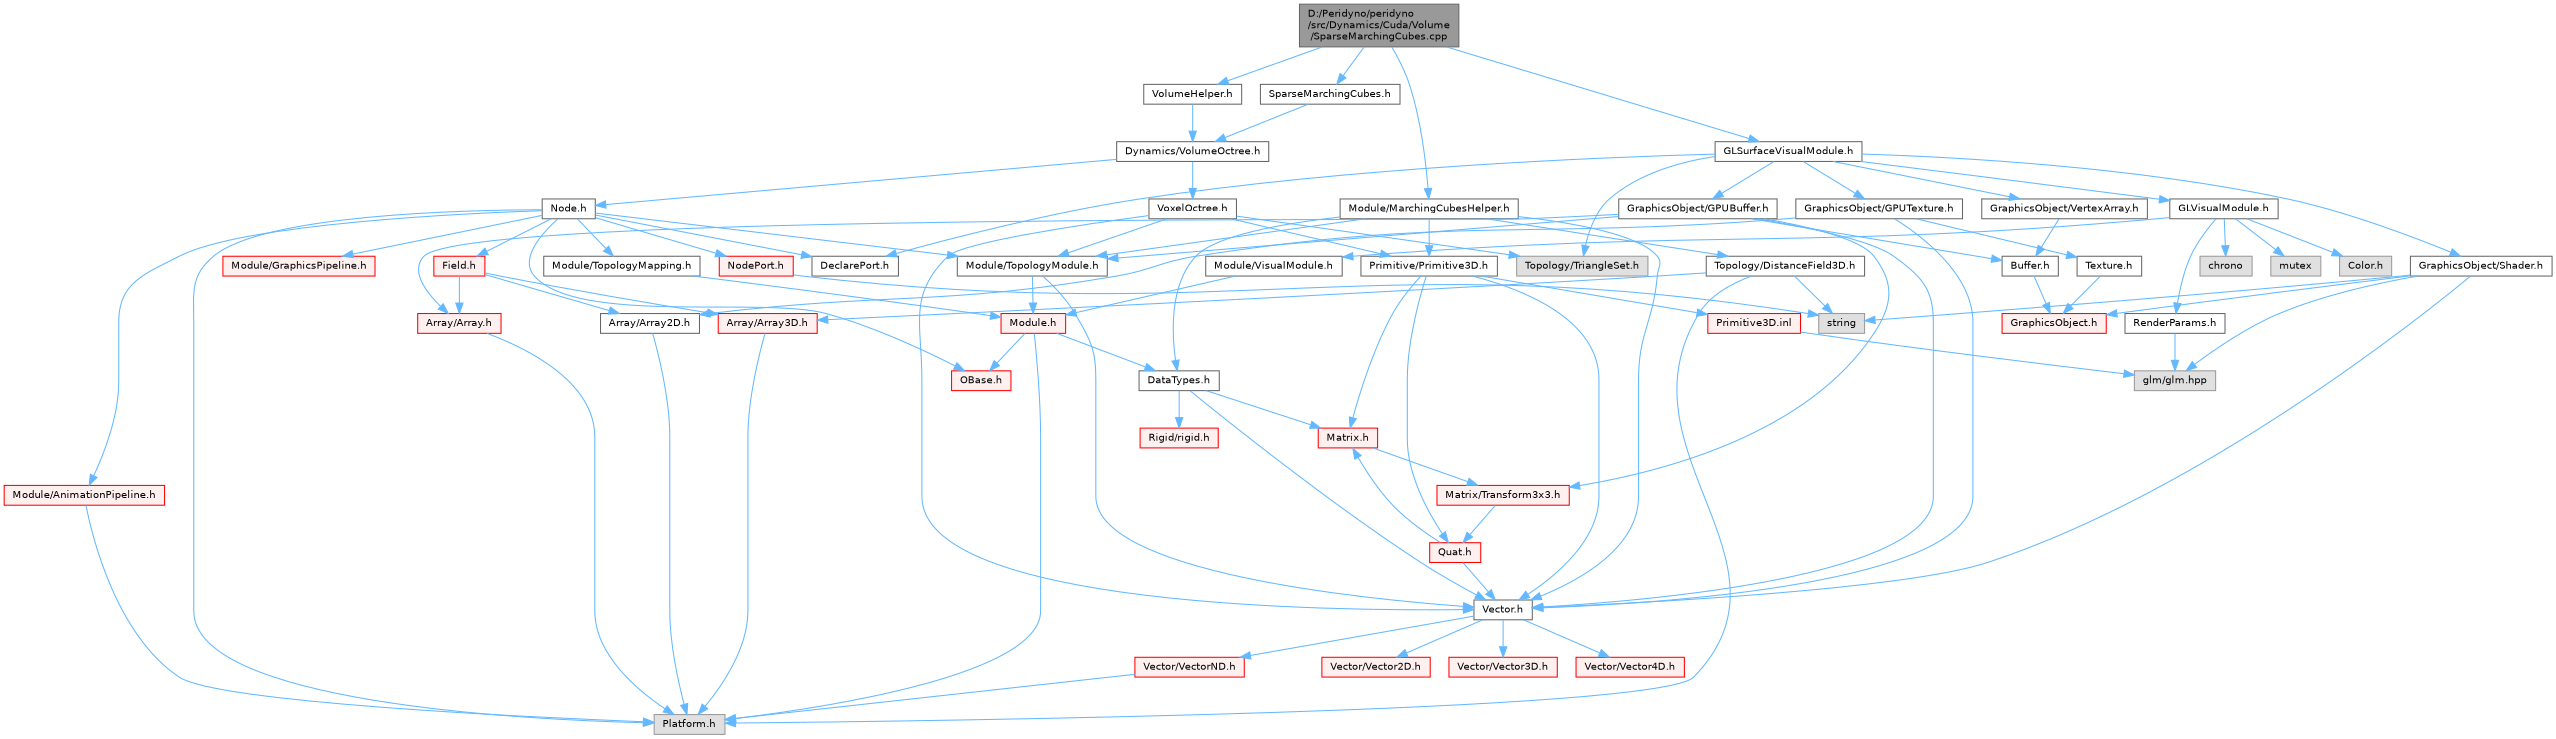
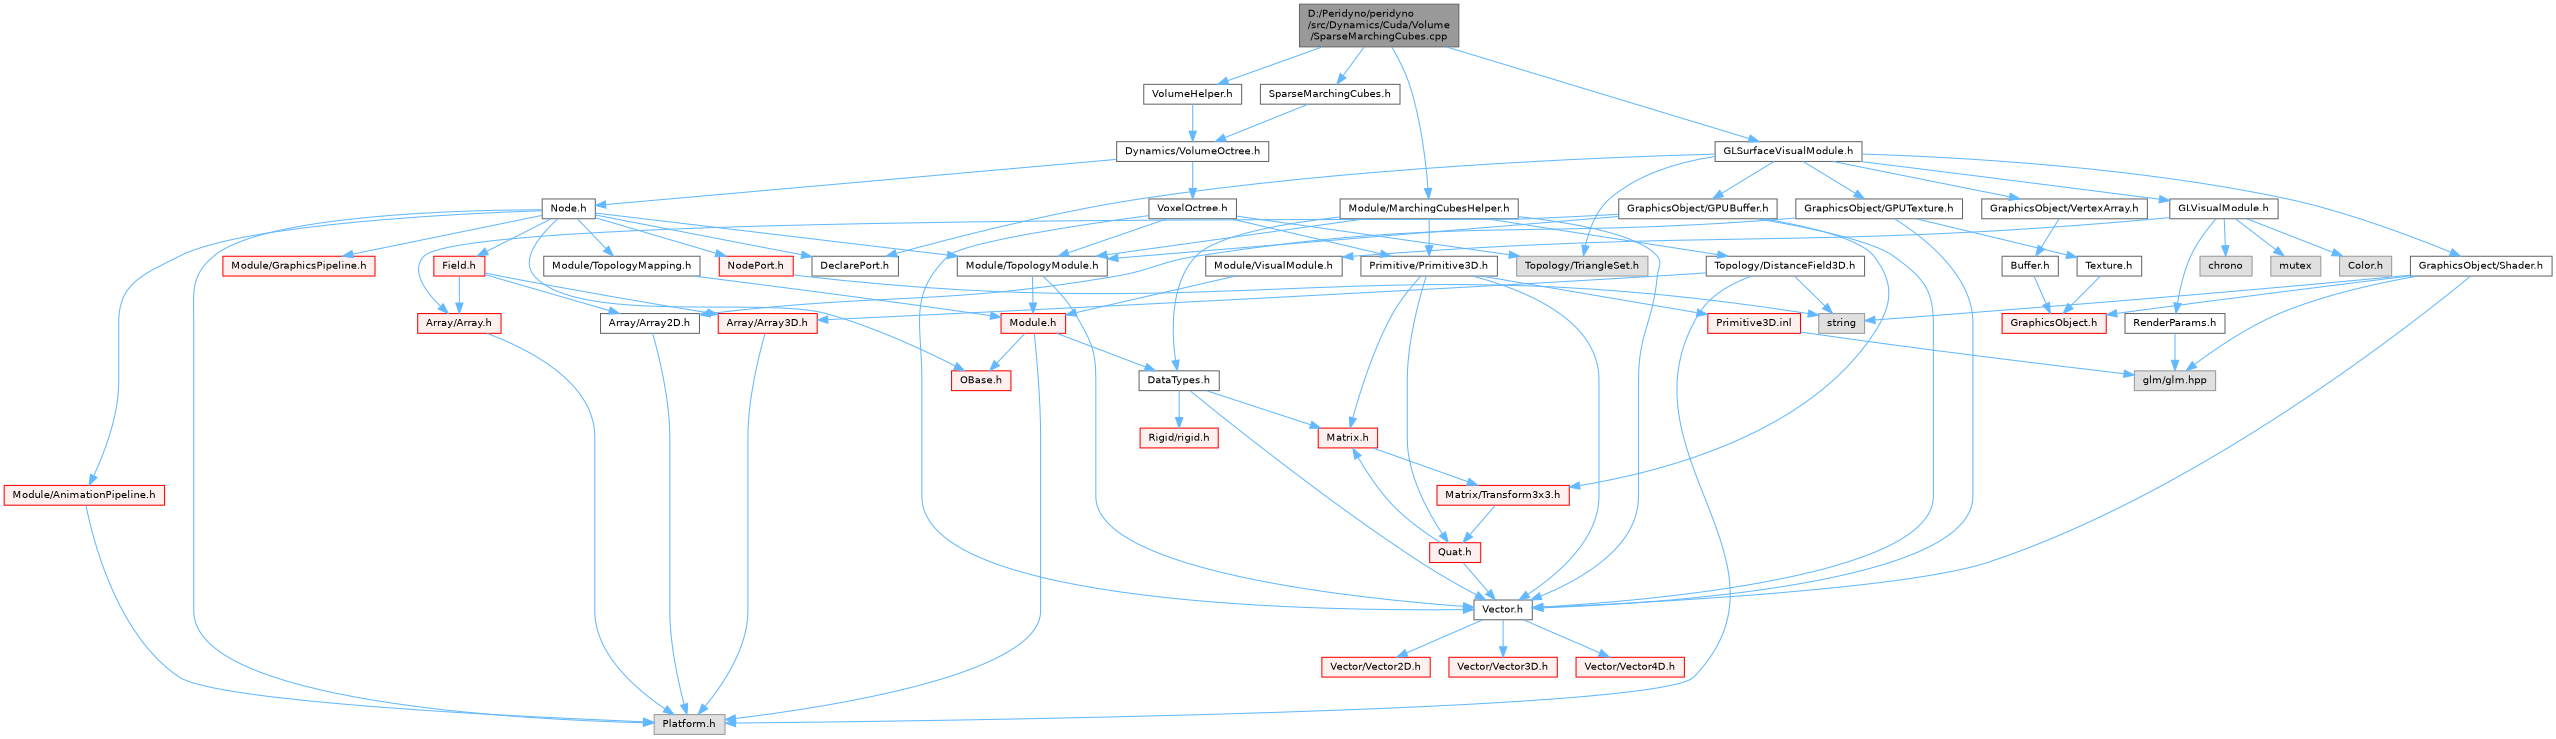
edge "GraphicsObject/GPUBuffer.h" -> "Buffer.h": removed
node "Vector/VectorND.h": removed
